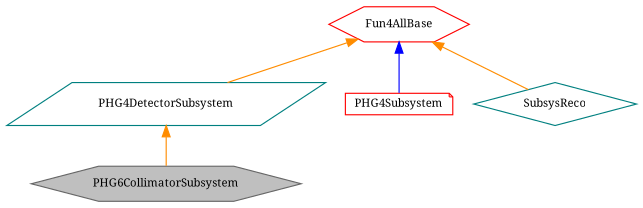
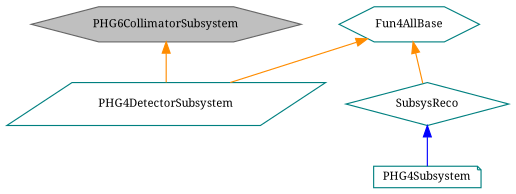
node "Fun4AllBase": color red -> teal
edge "PHG4Subsystem" -> "Fun4AllBase": now "PHG4Subsystem" -> "SubsysReco"
node "PHG4Subsystem": color red -> teal
edge "PHG6CollimatorSubsystem" -> "PHG4DetectorSubsystem": reversed
